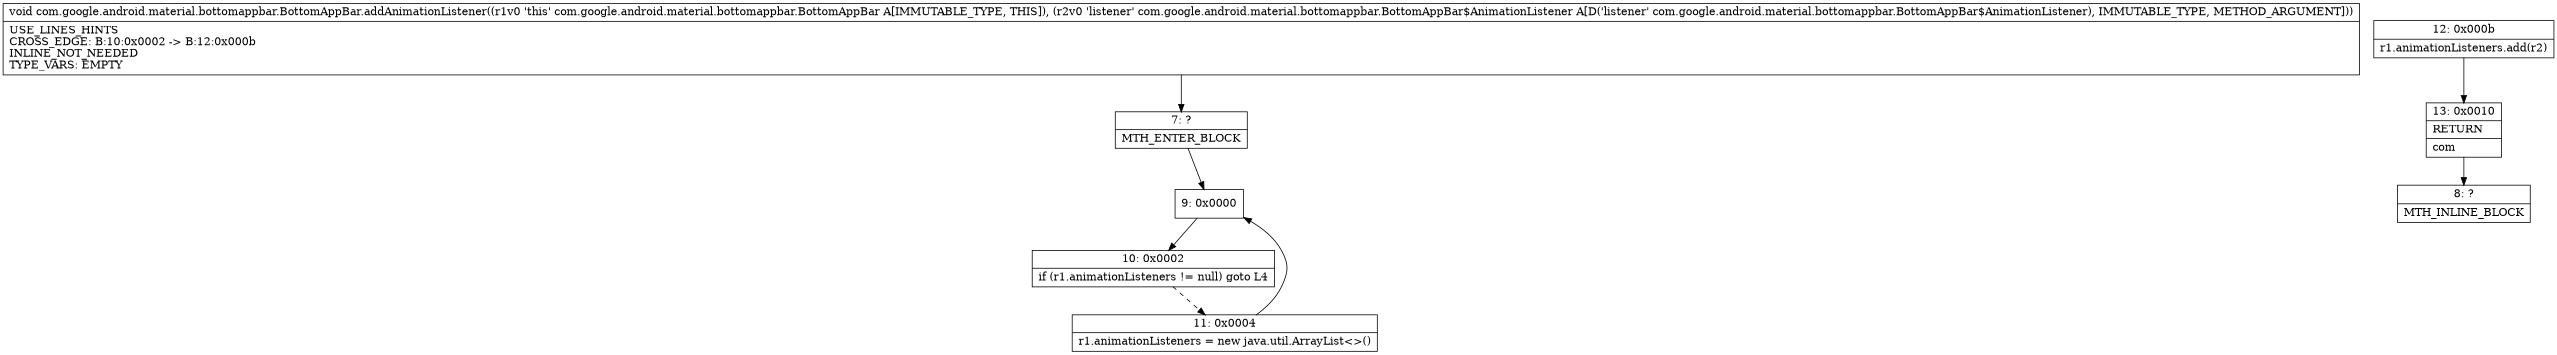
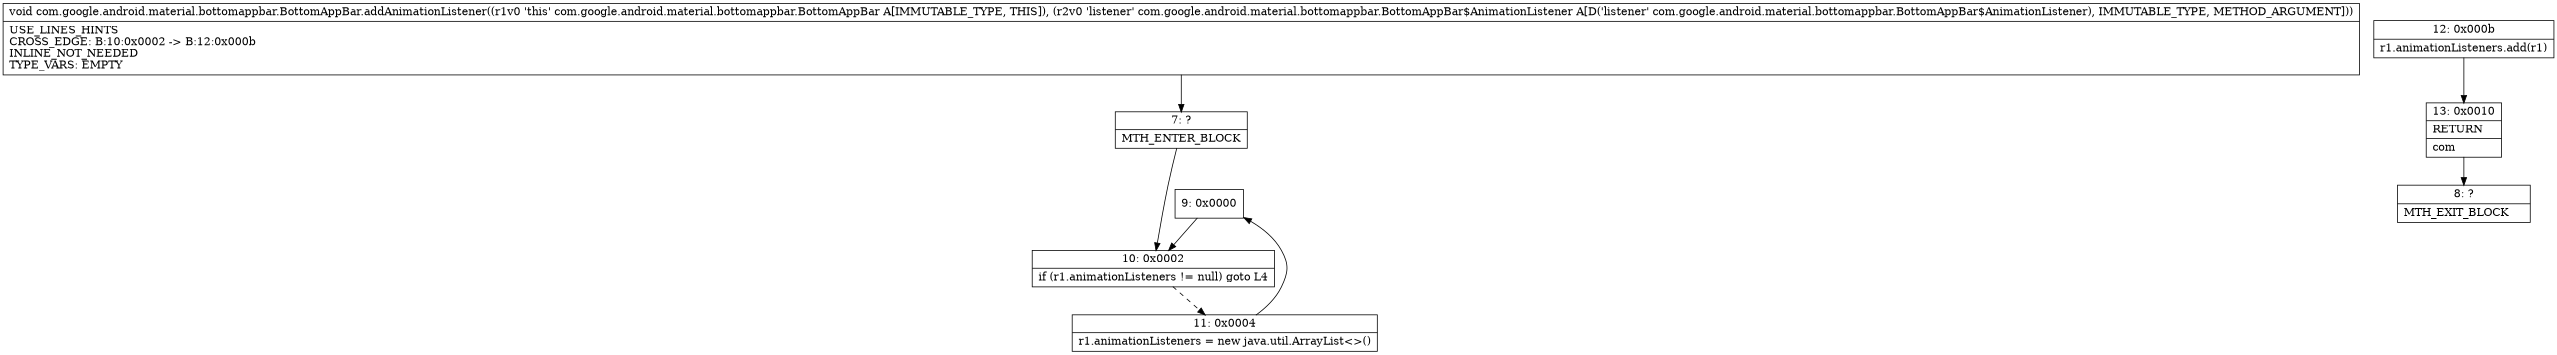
node "12: 0x000b": text "r1.animationListeners.add(r2)" -> "r1.animationListeners.add(r1)"
edge "7: ?" -> "9: 0x0000": now "7: ?" -> "10: 0x0002"
node "8: ?": text "MTH_INLINE_BLOCK" -> "MTH_EXIT_BLOCK"
